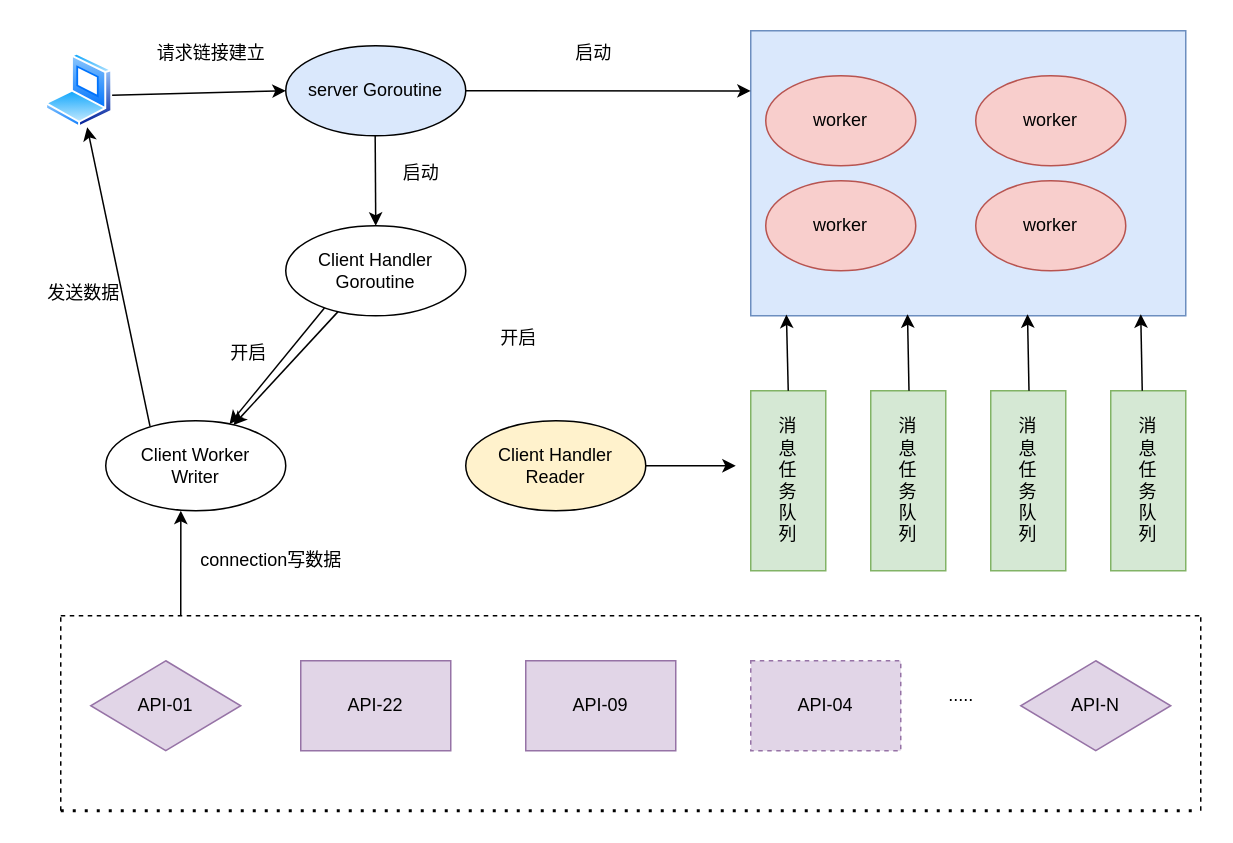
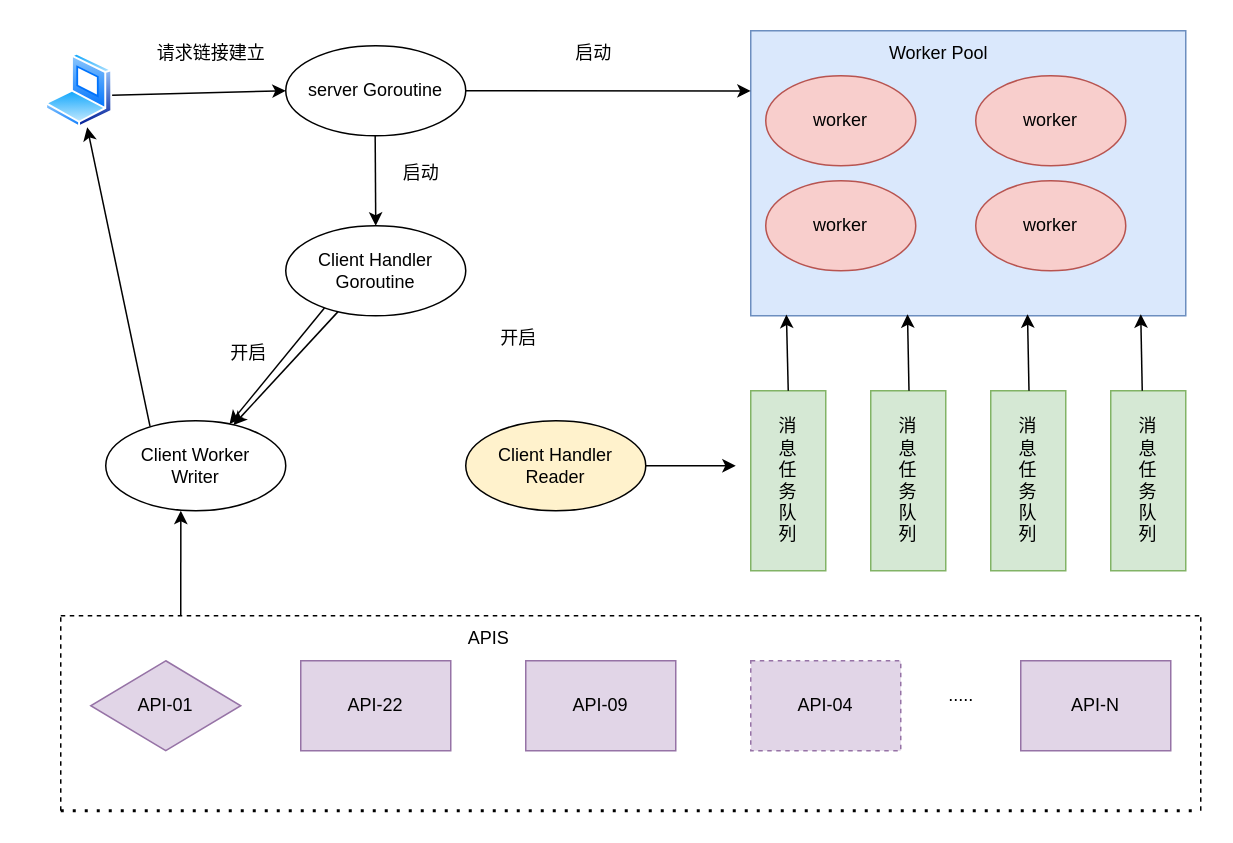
node "Worker Pool": added
node "server Goroutine": fillcolor #dae8fc -> #ffffff
node "发送数据": removed
node "connection写数据": removed
node "APIS": added
node "API-N": shape diamond -> rectangle
